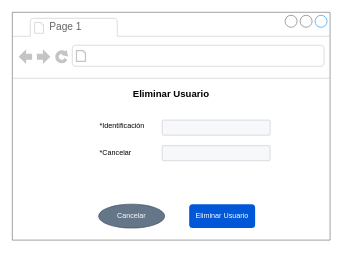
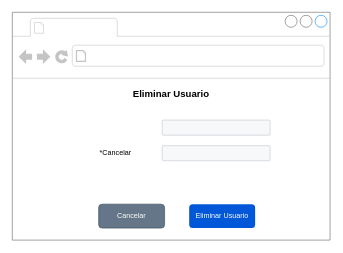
node "Page 1": removed
node "*Identificación": removed
node "Cancelar": shape ellipse -> rounded rectangle
